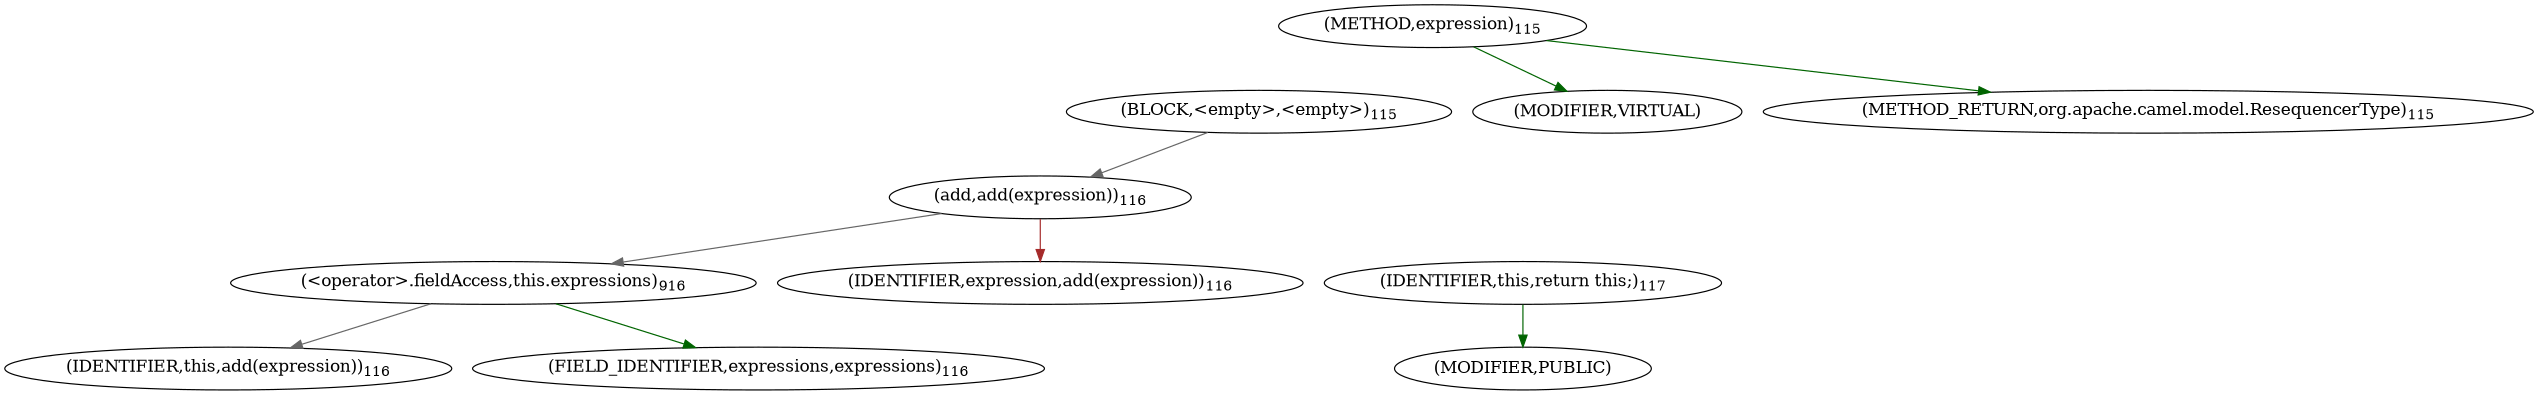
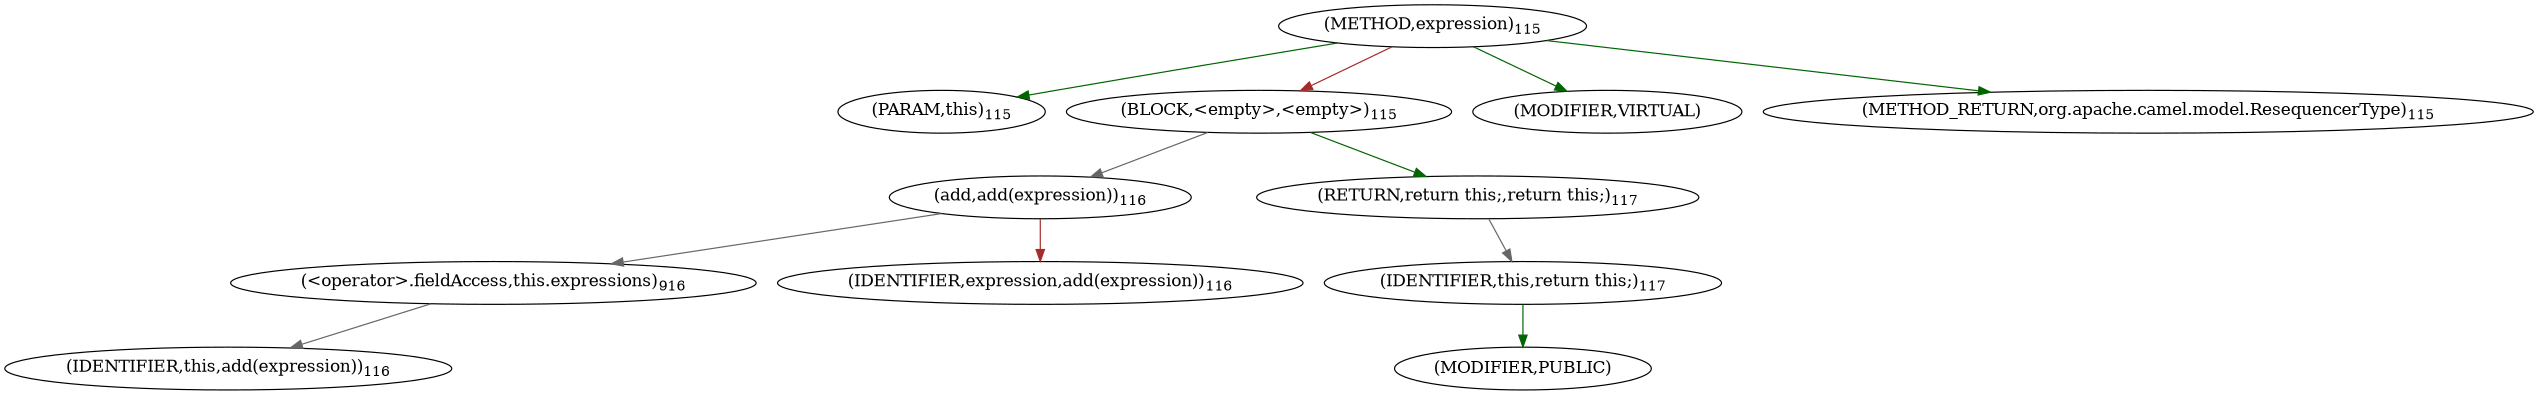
edge "(METHOD,expression)" -> "(BLOCK,<empty>,<empty>)": added
node "(PARAM,this)": added
node "(RETURN,return this;,return this;)": added
node "(FIELD_IDENTIFIER,expressions,expressions)": removed
